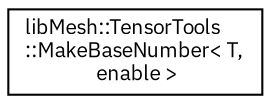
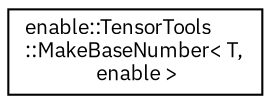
node "libMesh::TensorTools ::MakeBaseNumber< T, enable >": label "libMesh::TensorTools ::MakeBaseNumber< T, enable >" -> "enable::TensorTools ::MakeBaseNumber< T, enable >"
